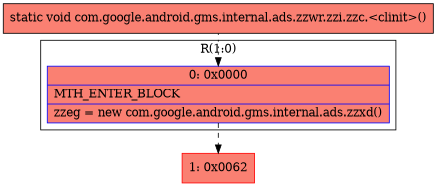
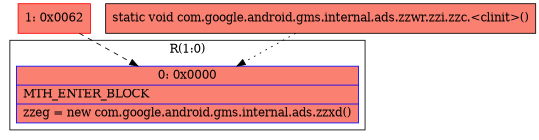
edge "0: 0x0000" -> "1: 0x0062": reversed
